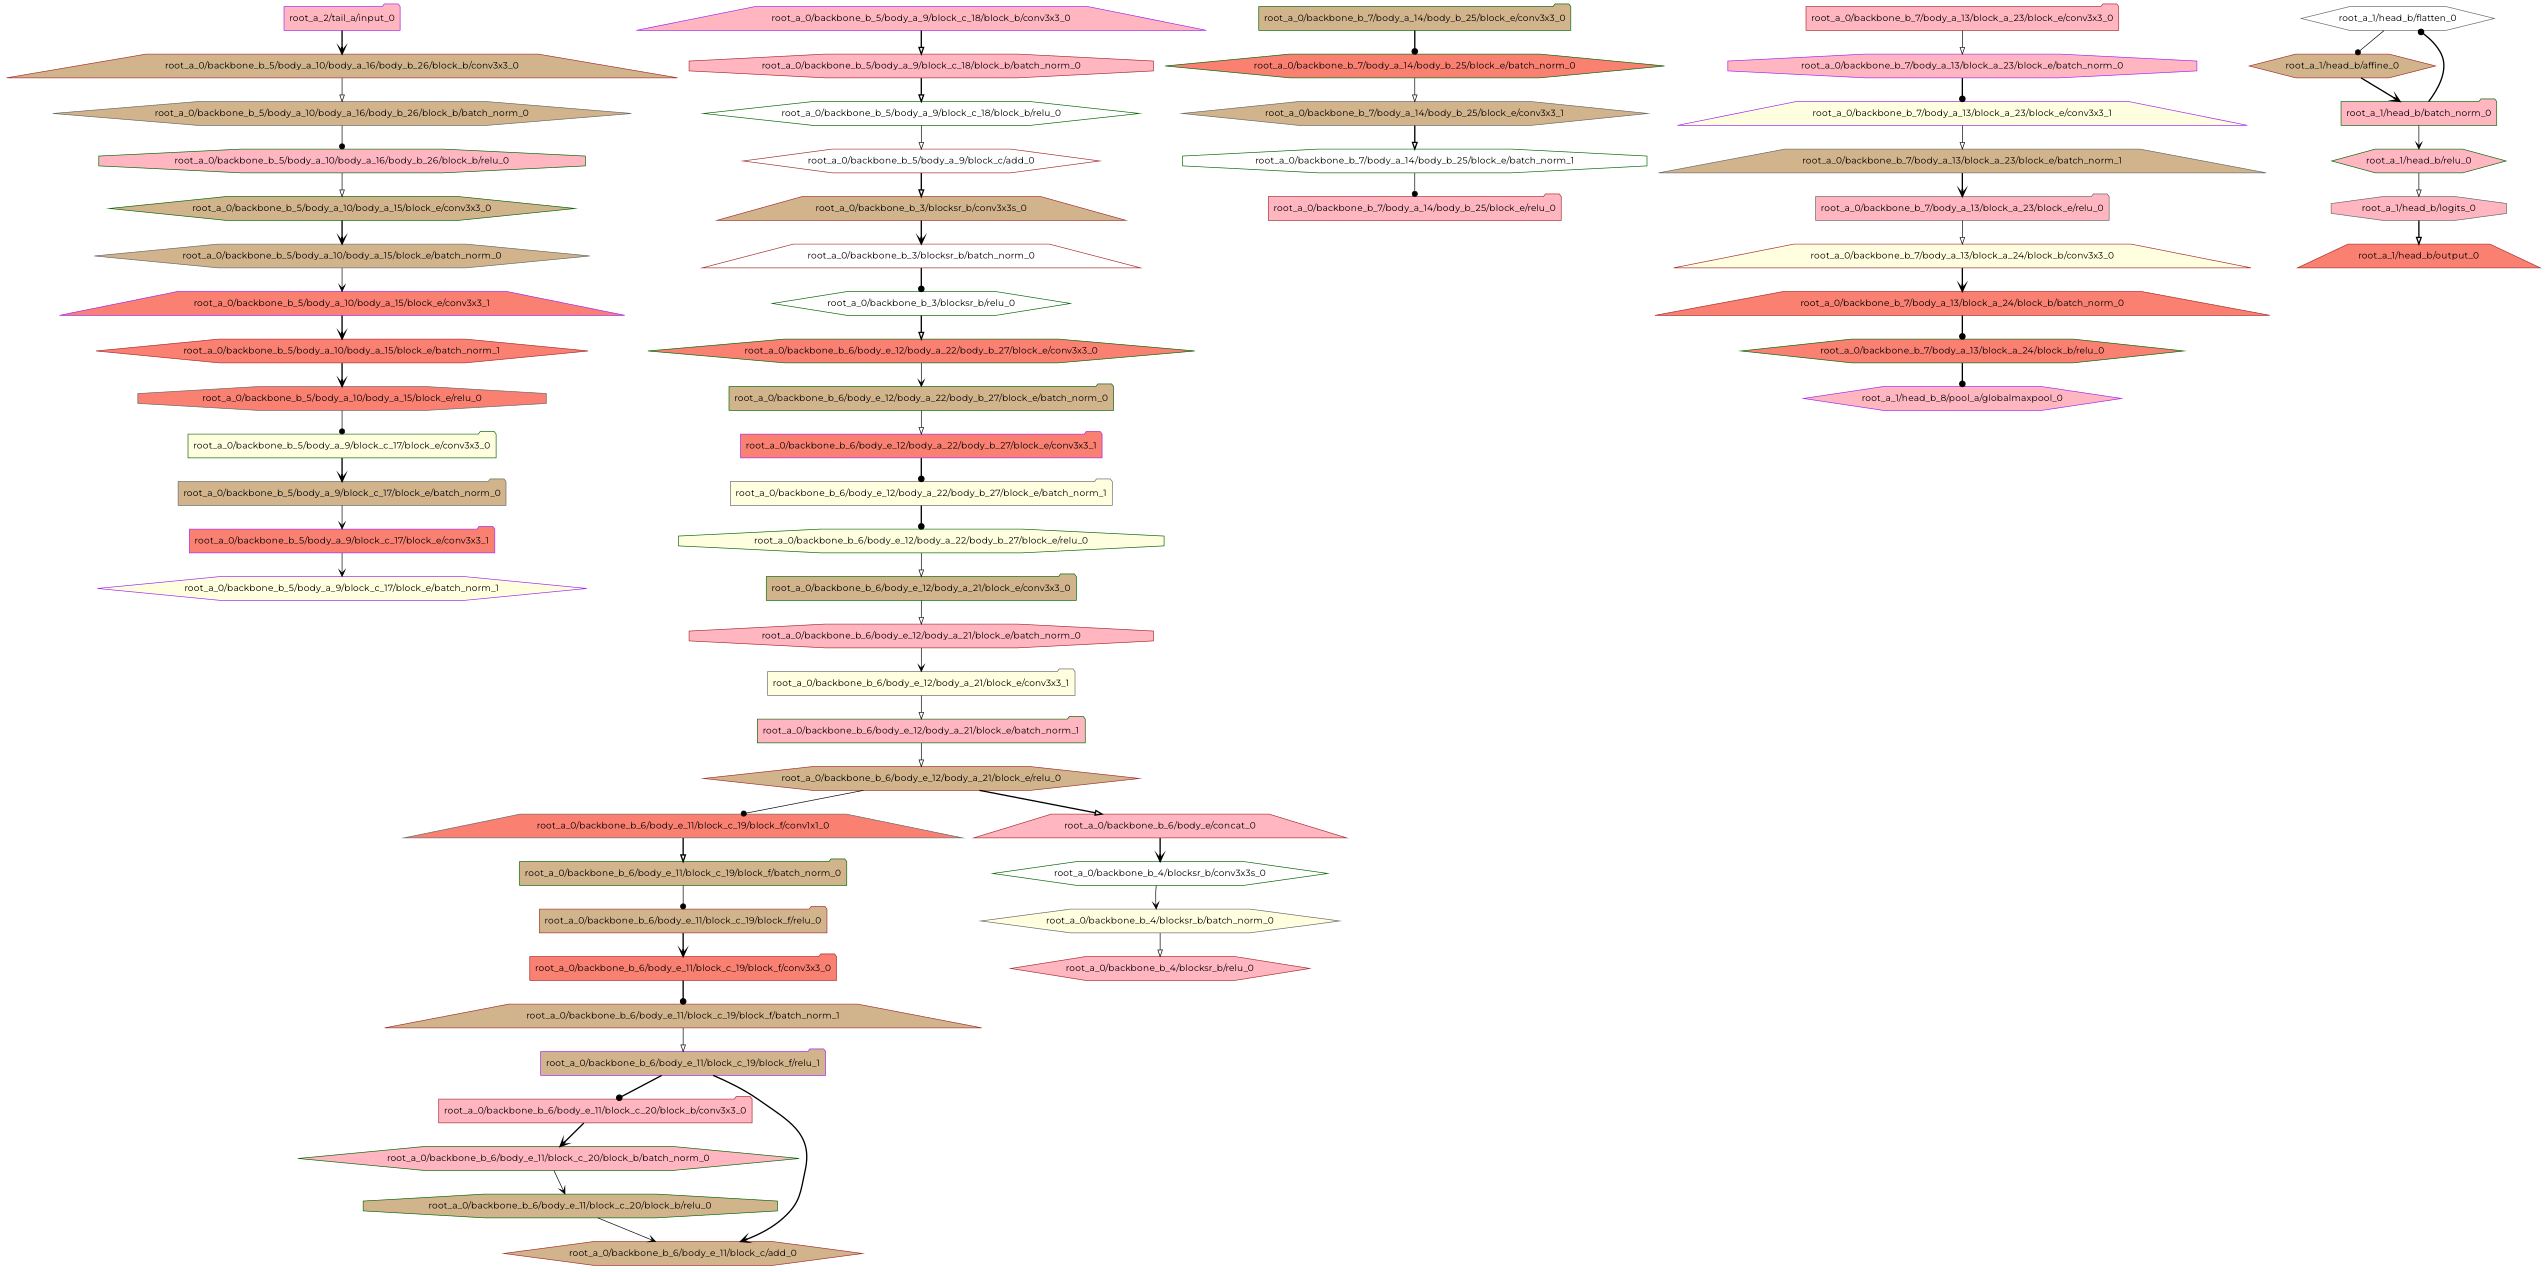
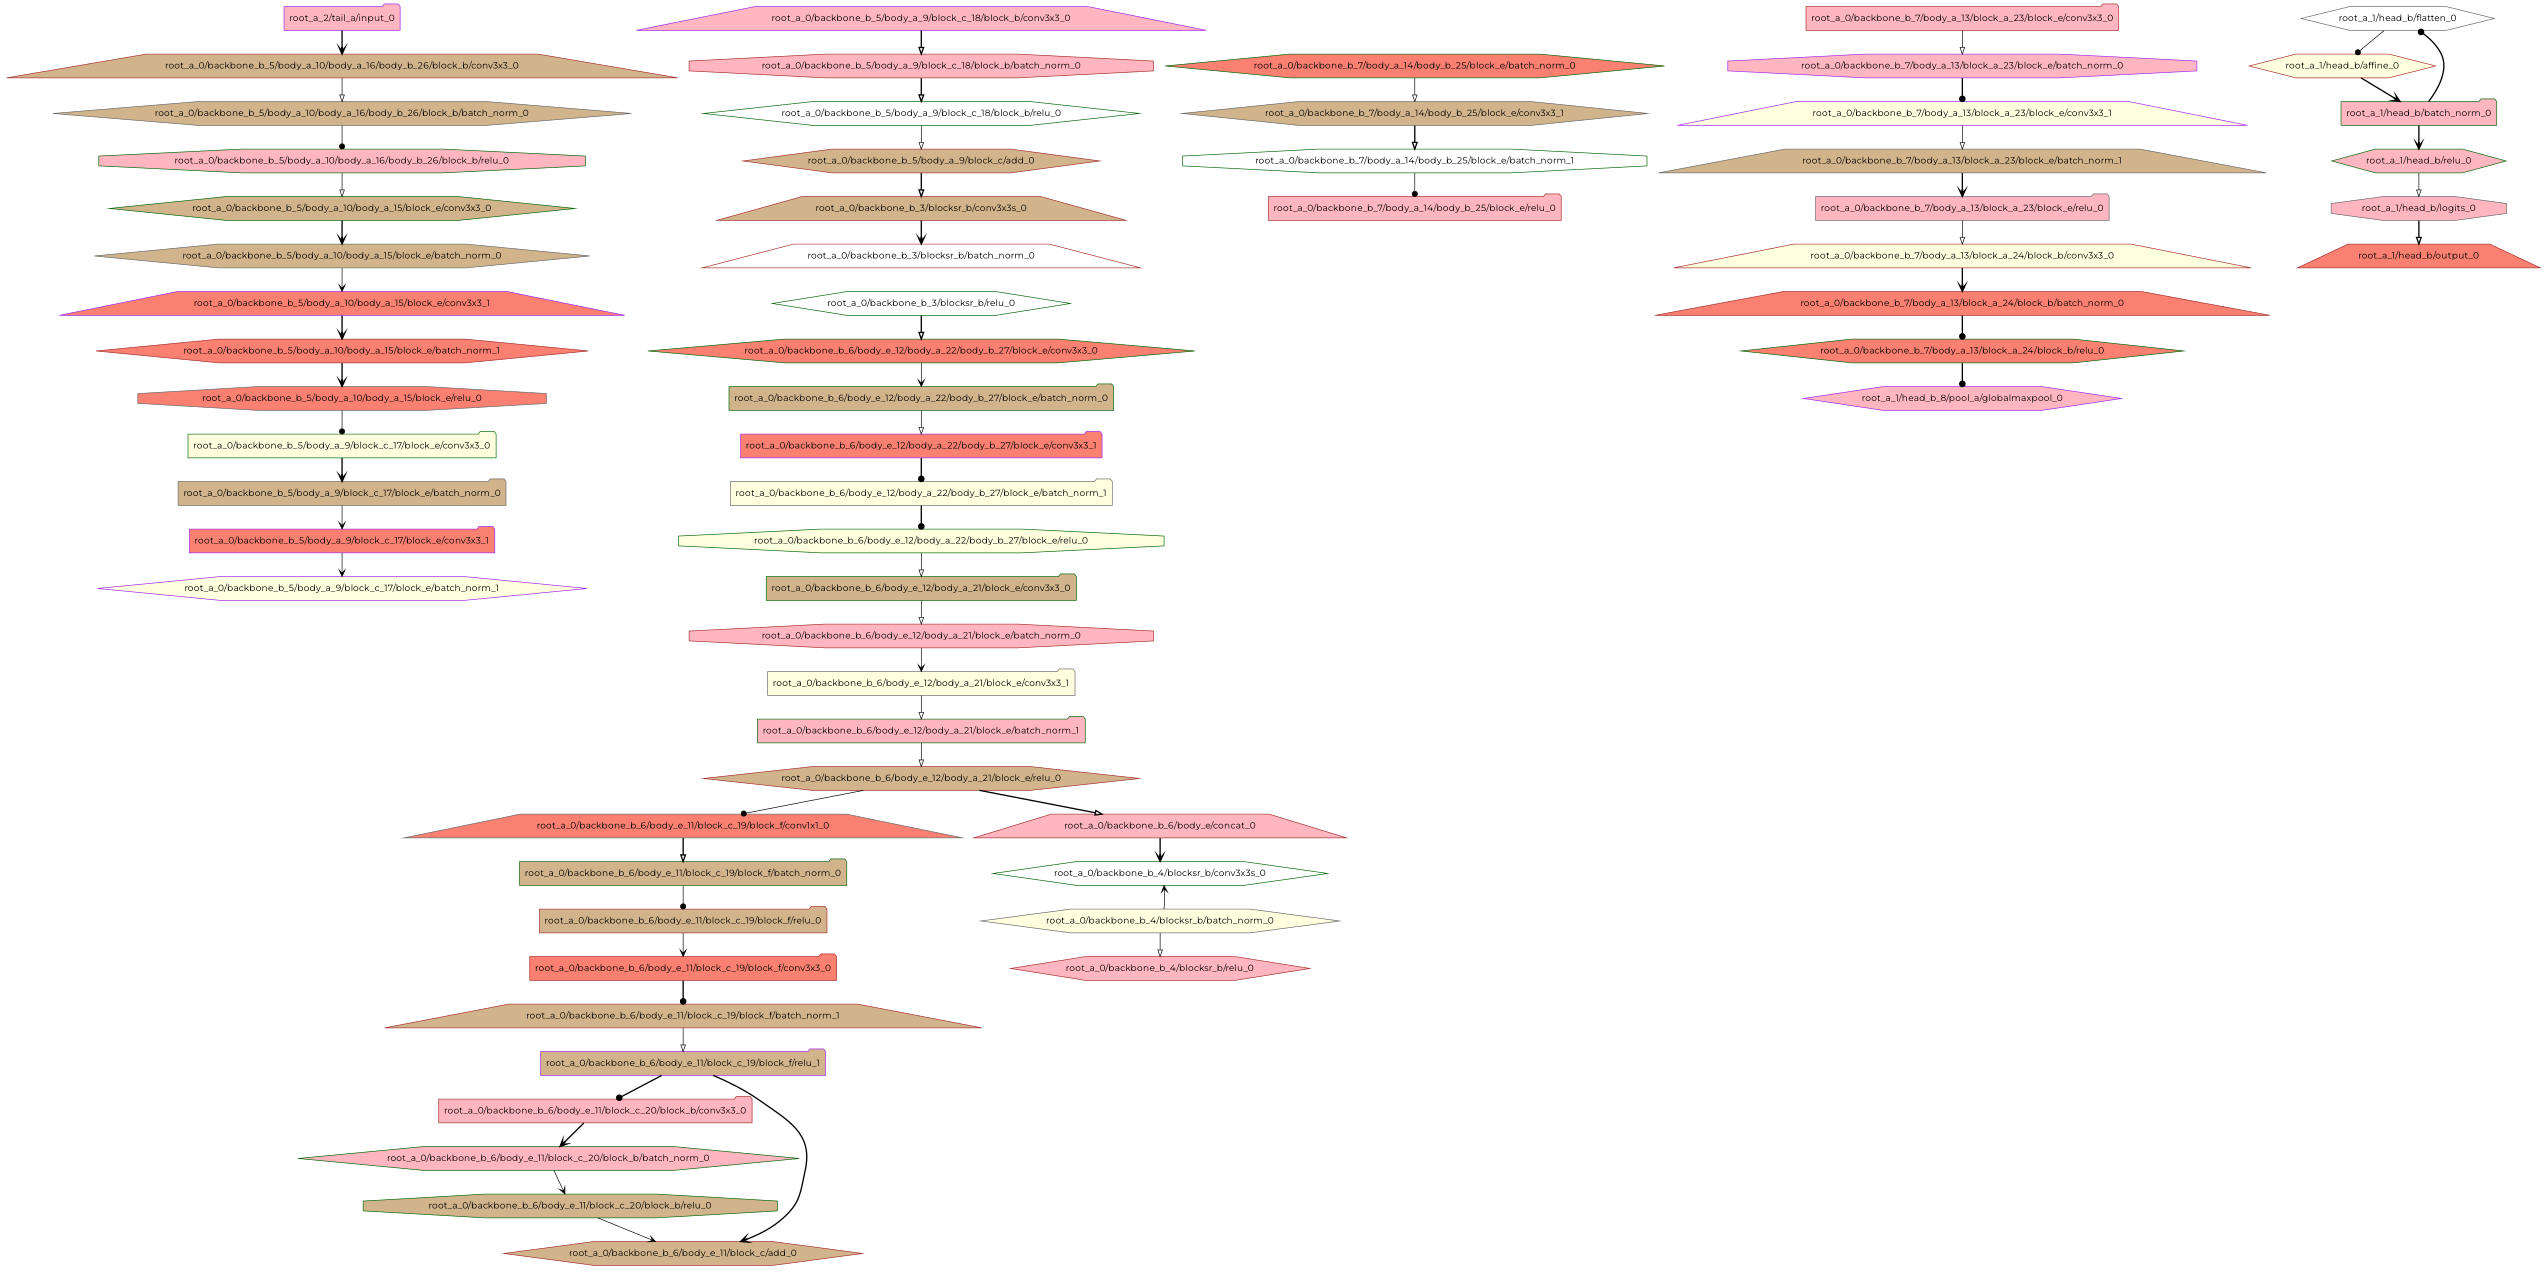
node "root_a_0/backbone_b_7/body_a_14/body_b_25/block_e/conv3x3_0": removed
node "root_a_1/head_b/affine_0": fillcolor tan -> lightyellow
edge "root_a_1/head_b/batch_norm_0" -> "root_a_1/head_b/relu_0": style solid -> bold
node "root_a_0/backbone_b_5/body_a_9/block_c/add_0": fillcolor white -> tan
edge "root_a_0/backbone_b_3/blocksr_b/batch_norm_0" -> "root_a_0/backbone_b_3/blocksr_b/relu_0": removed
edge "root_a_0/backbone_b_4/blocksr_b/conv3x3s_0" -> "root_a_0/backbone_b_4/blocksr_b/batch_norm_0": reversed
edge "root_a_0/backbone_b_6/body_e_11/block_c_19/block_f/relu_0" -> "root_a_0/backbone_b_6/body_e_11/block_c_19/block_f/conv3x3_0": style bold -> solid
